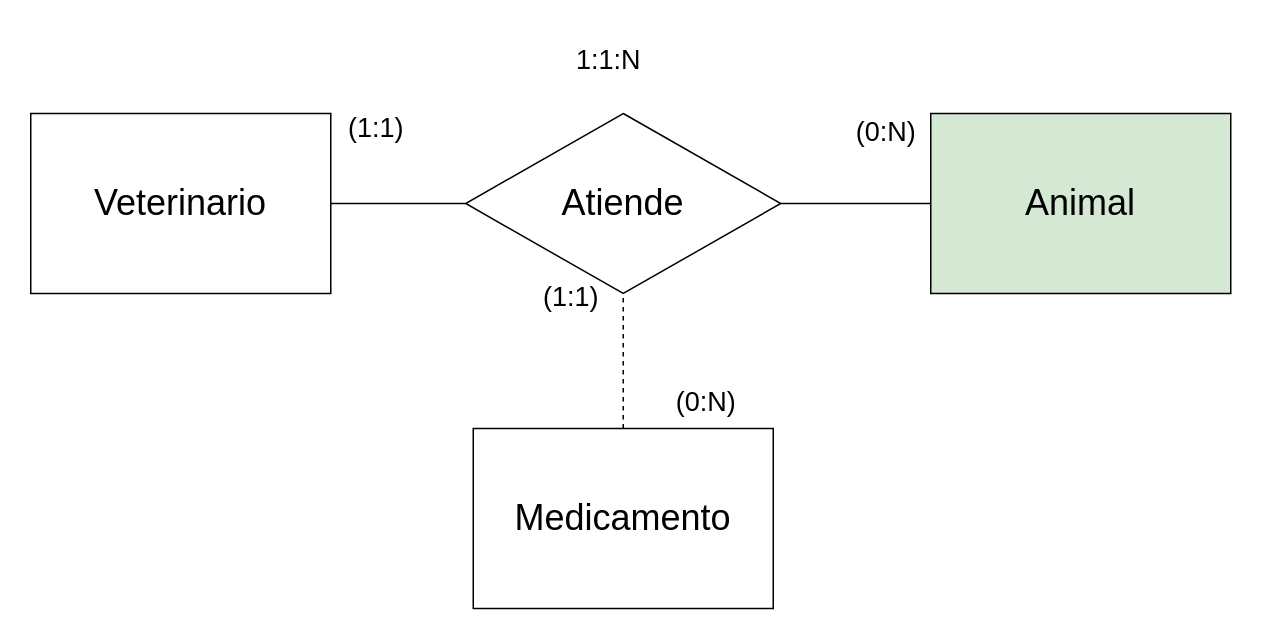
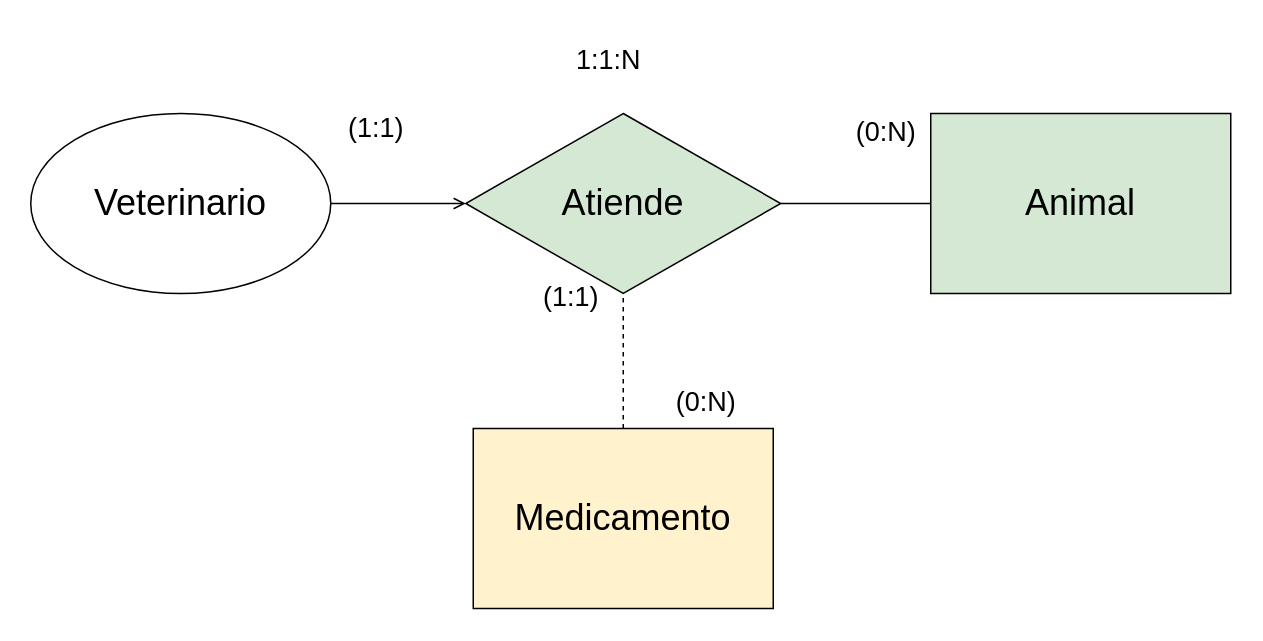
node "Veterinario": shape rectangle -> ellipse
edge "Veterinario" -- "Atiende": arrowhead none -> open
node "Atiende": fillcolor #ffffff -> #d5e8d4
node "Medicamento": fillcolor #ffffff -> #fff2cc
